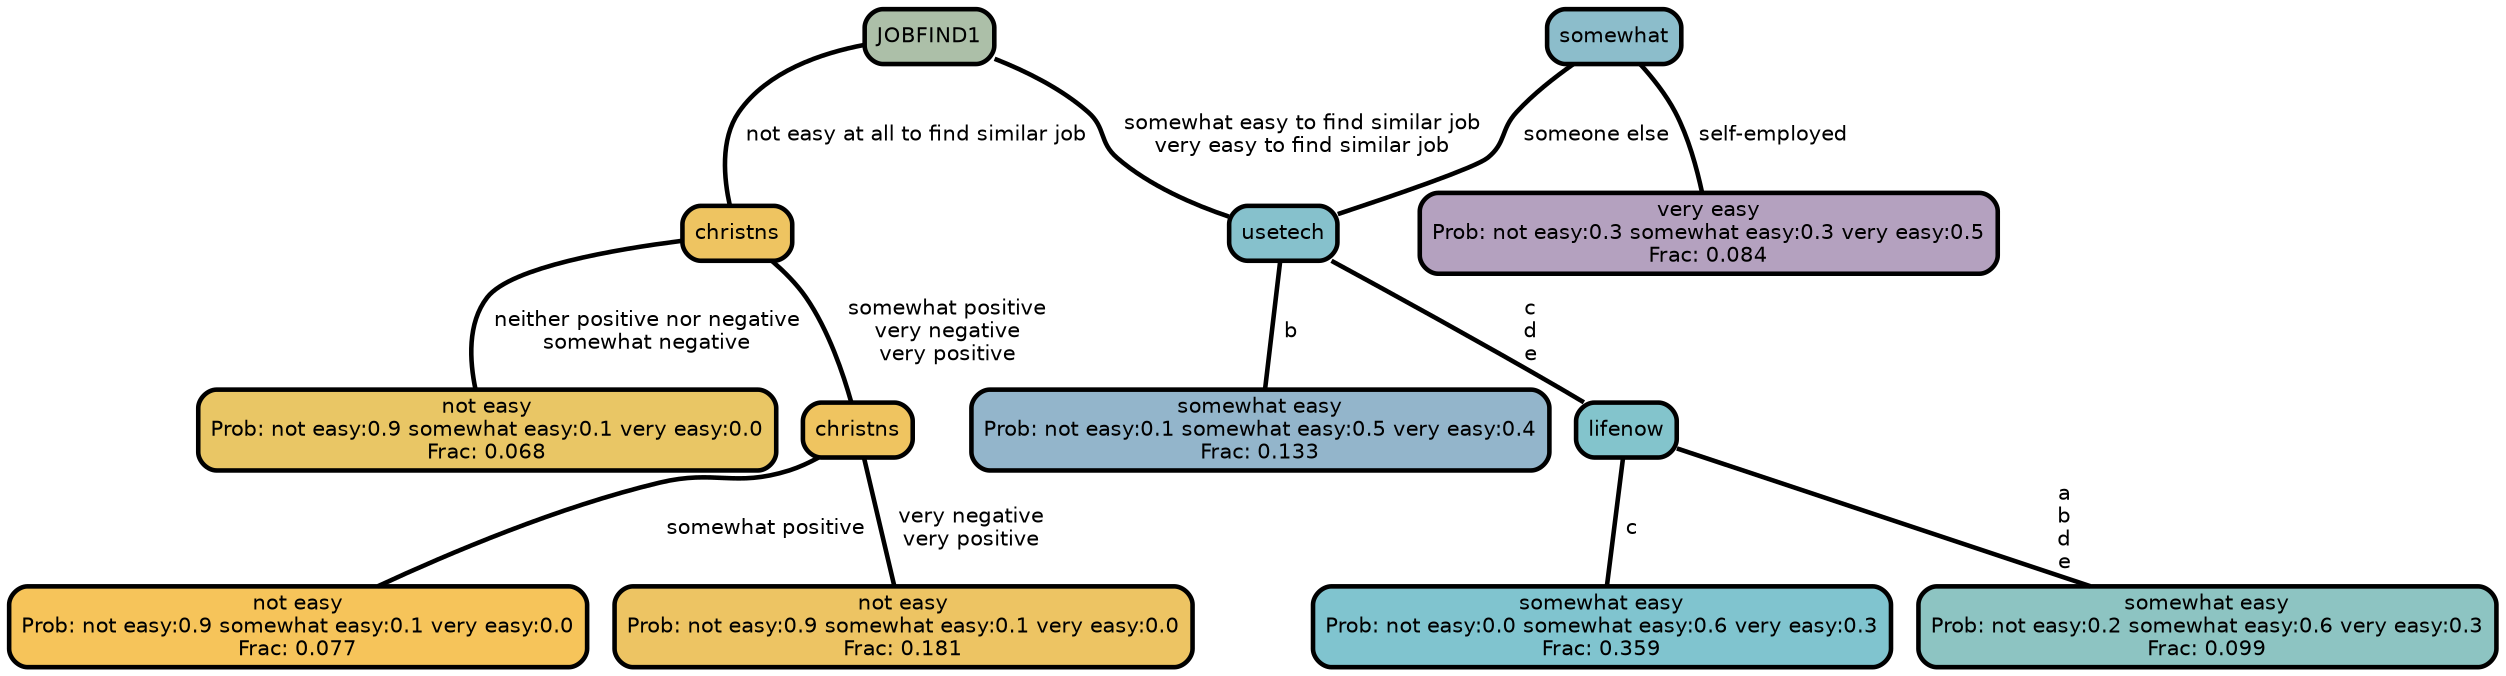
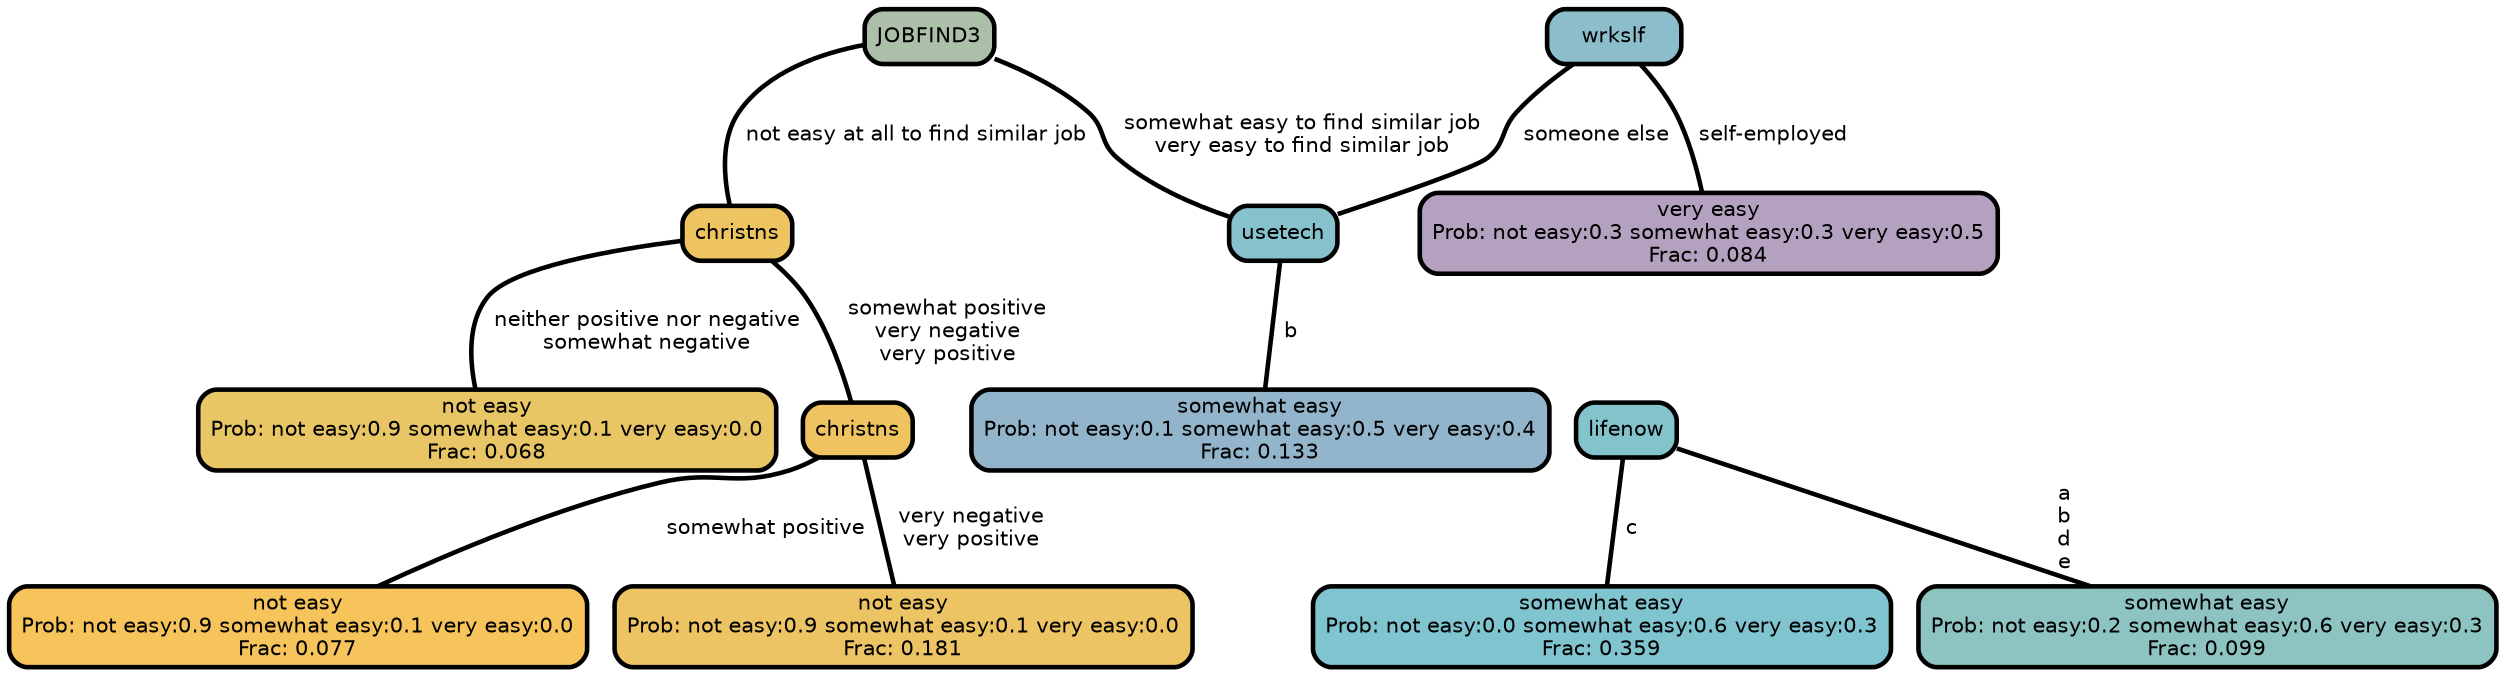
node "JOBFIND1": label "JOBFIND1" -> "JOBFIND3"
node "somewhat": label "somewhat" -> "wrkslf"
edge "usetech" -- "lifenow": removed, label "c d e"
